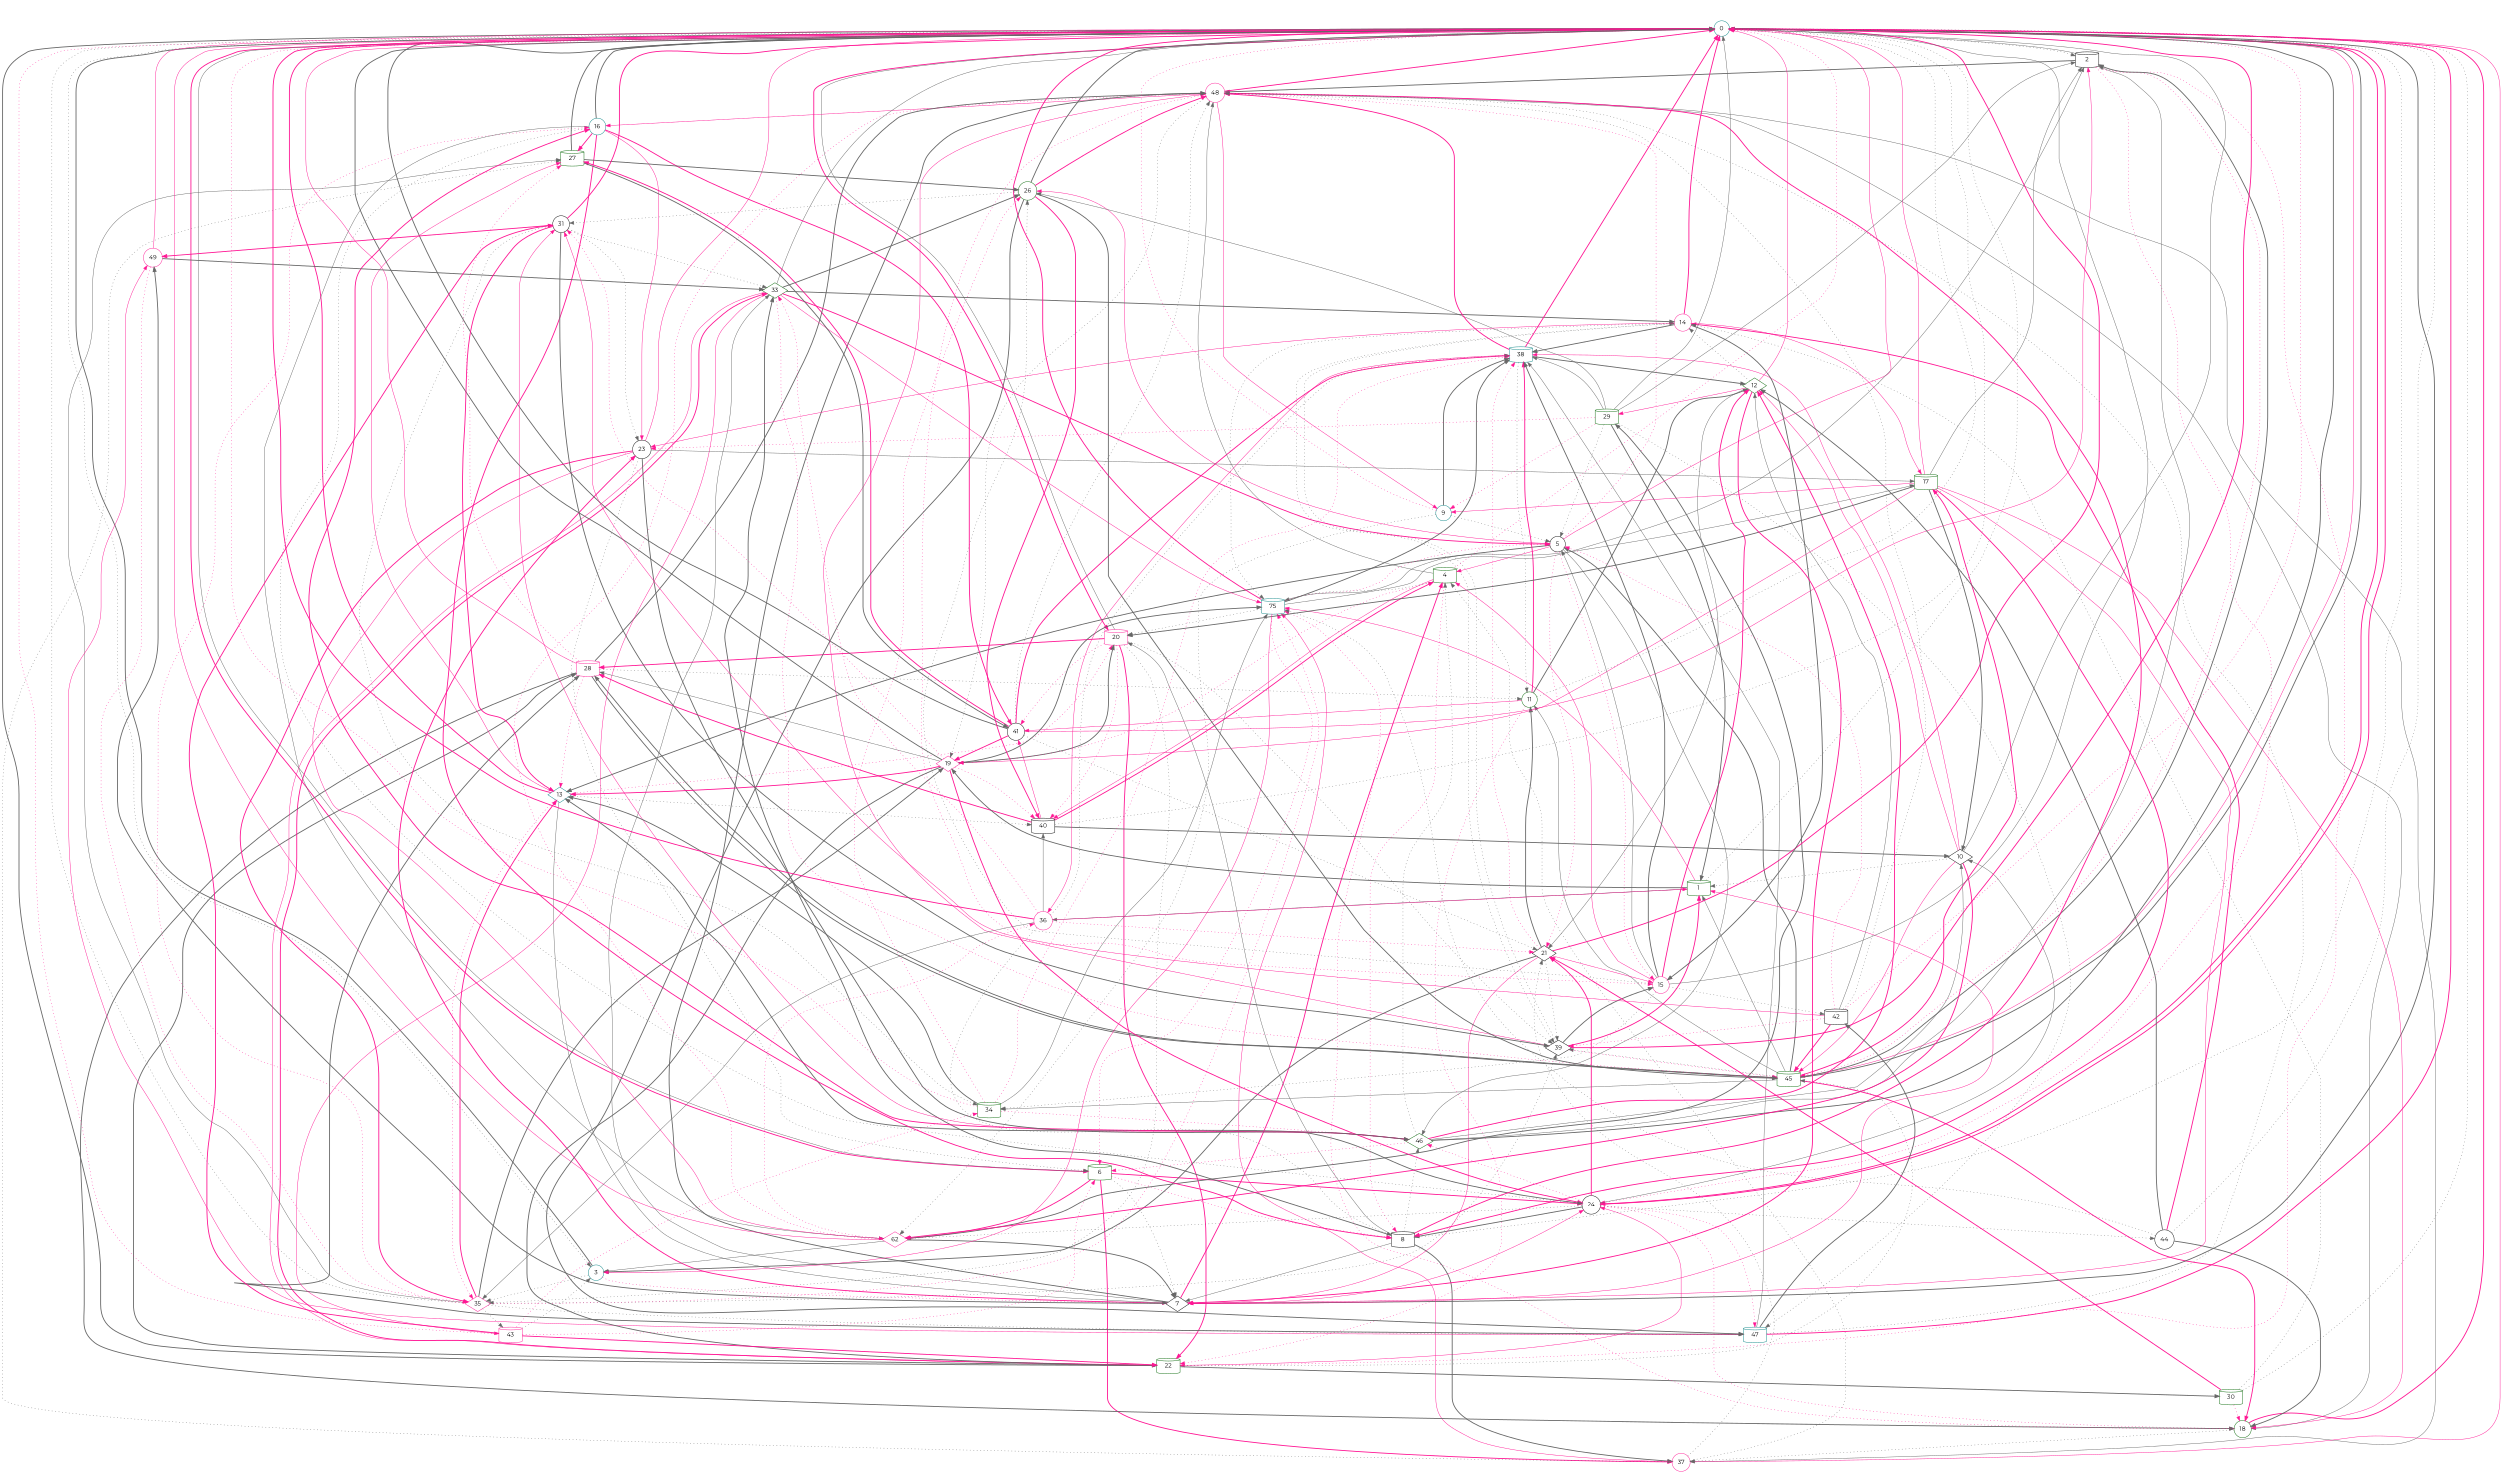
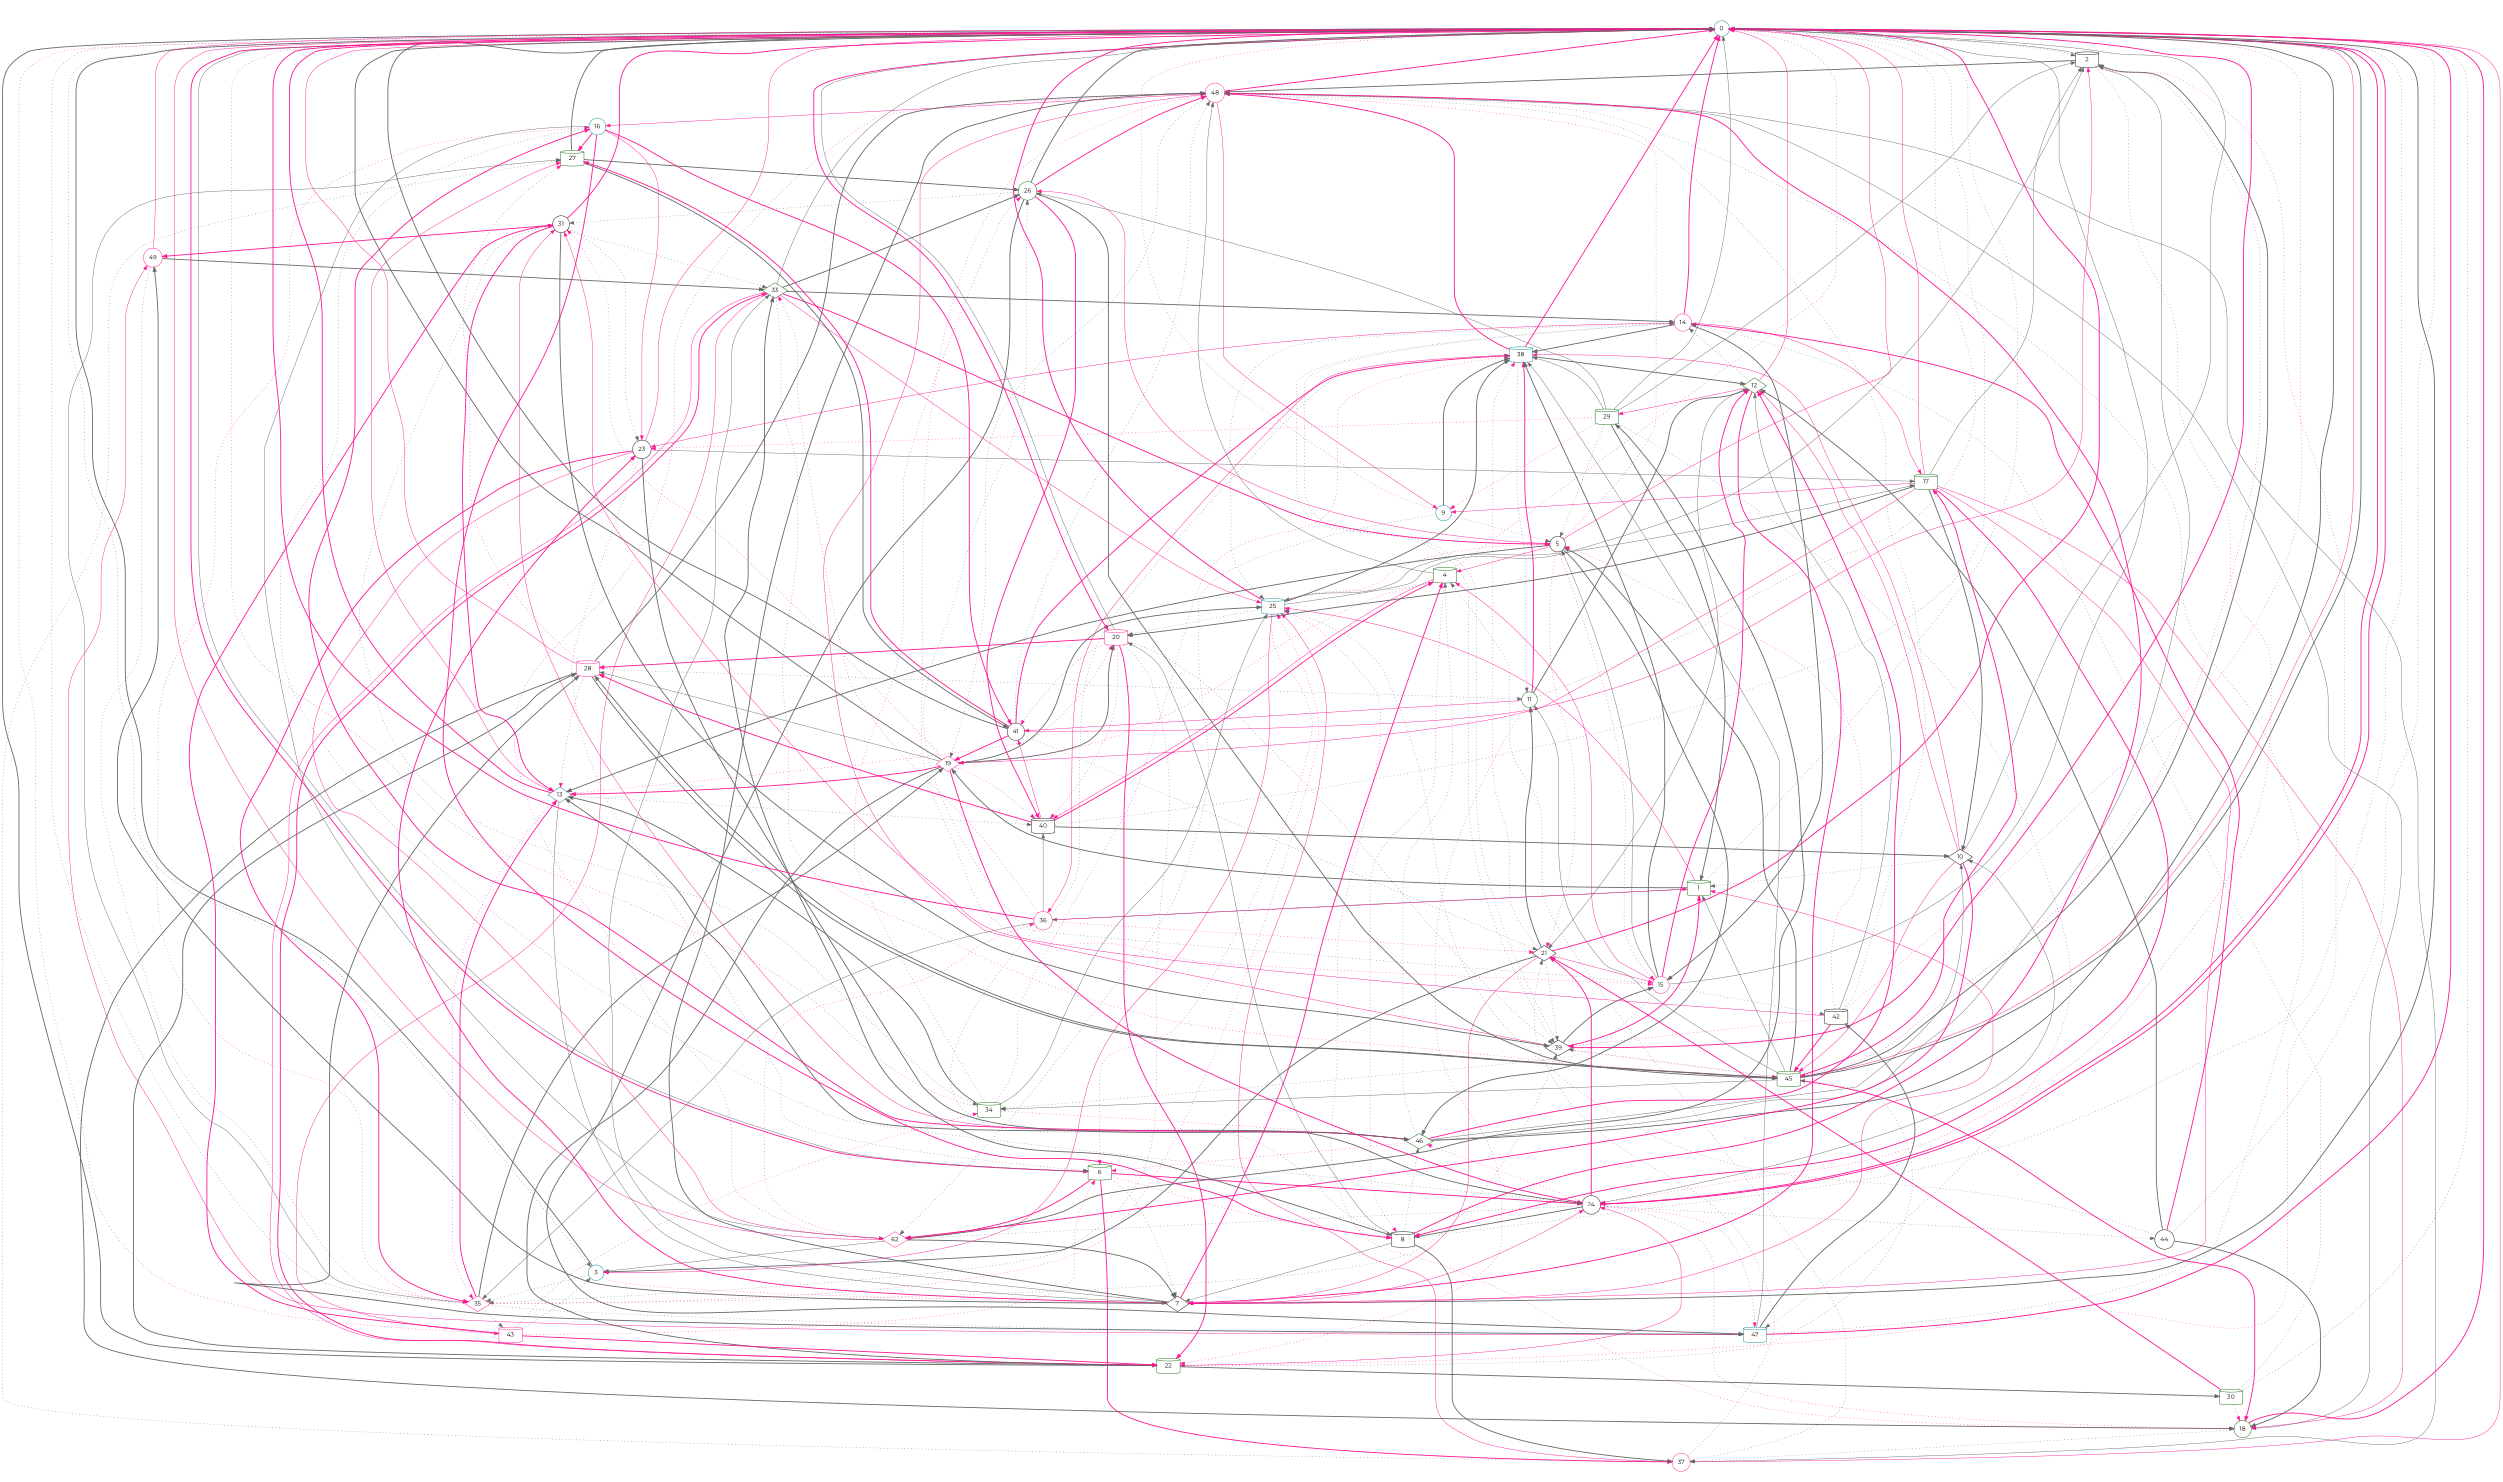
edge "16" -> "0": removed
node "75": label "75" -> "25"
edge "5" -> "46": style solid -> bold
